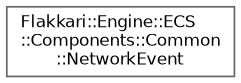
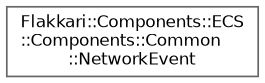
node "Flakkari::Engine::ECS ::Components::Common ::NetworkEvent": label "Flakkari::Engine::ECS ::Components::Common ::NetworkEvent" -> "Flakkari::Components::ECS ::Components::Common ::NetworkEvent"
